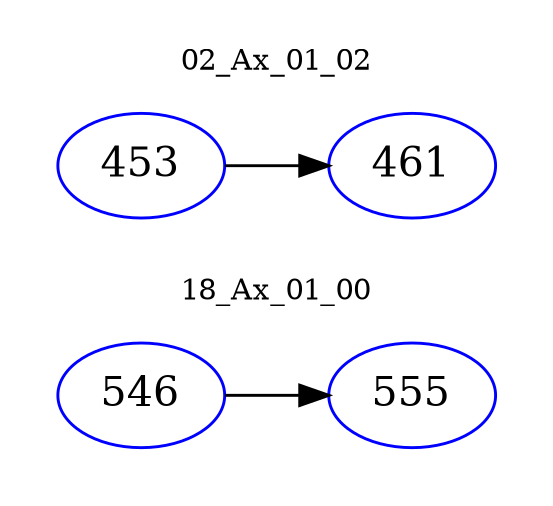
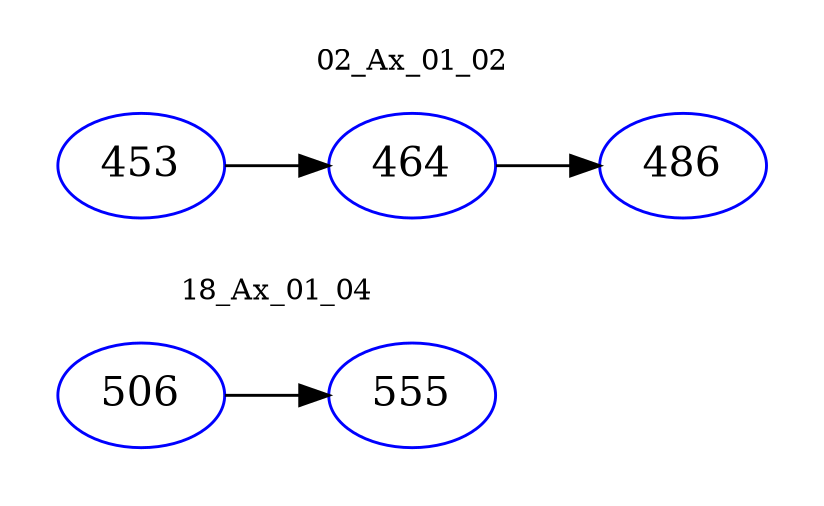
node "461": label "461" -> "464"
node "486": added
cluster "18_Ax_01_00": label "18_Ax_01_00" -> "18_Ax_01_04"
node "546": label "546" -> "506"
